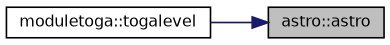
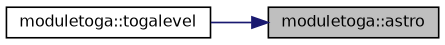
node "astro::astro": label "astro::astro" -> "moduletoga::astro"
